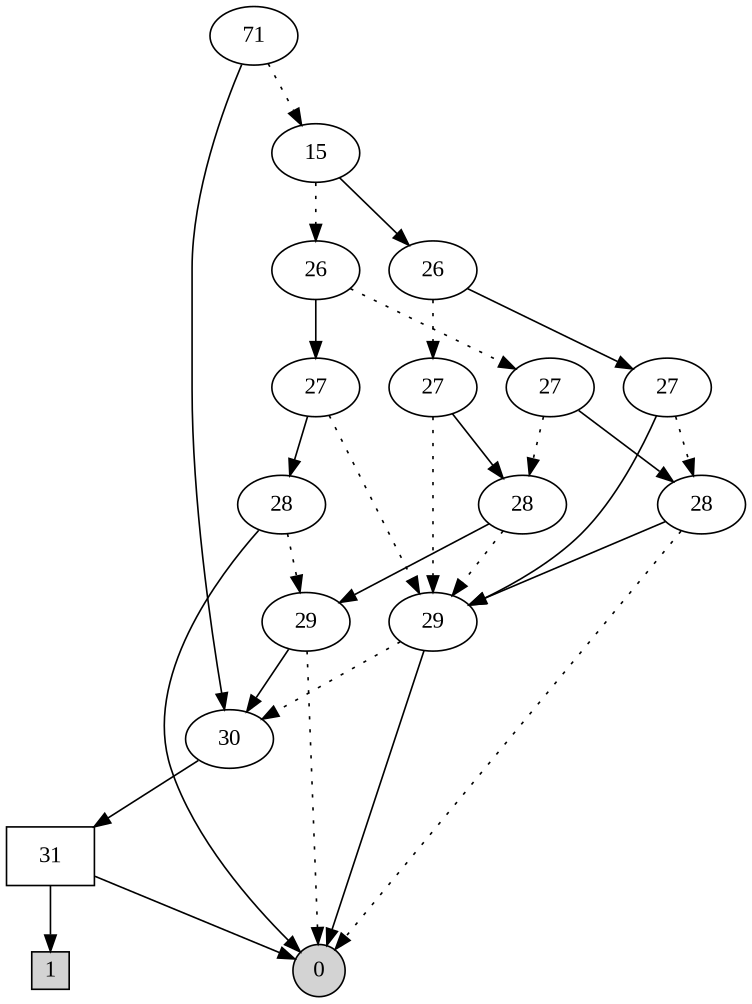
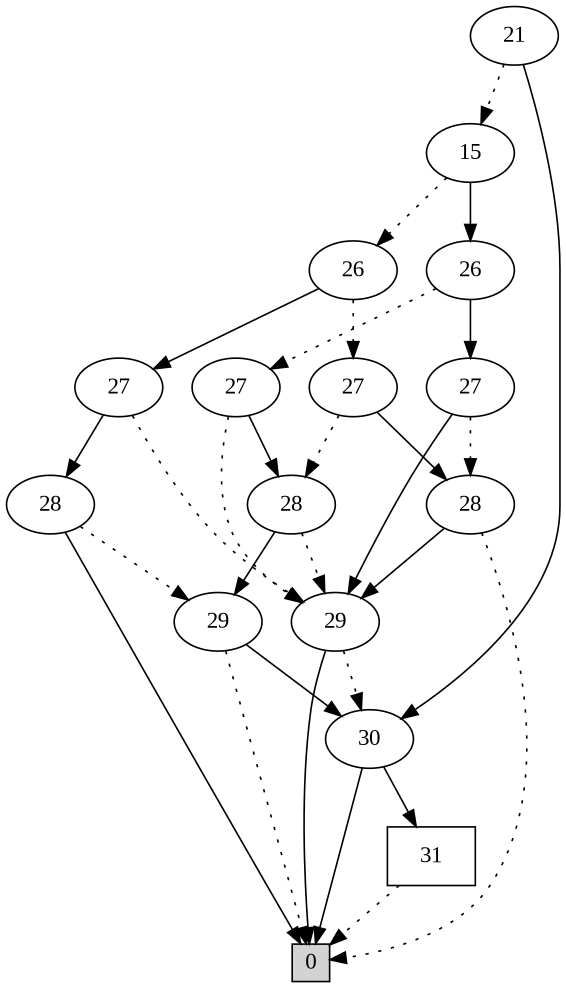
node "71": label "71" -> "21"
edge "30" -> "0": added
edge "31" -> "0": style filled -> dotted
node "1": removed
node "0": shape ellipse -> box
